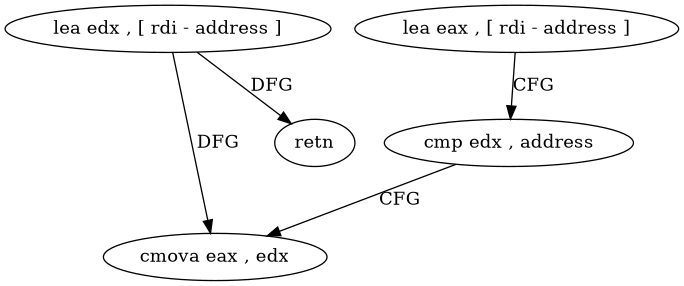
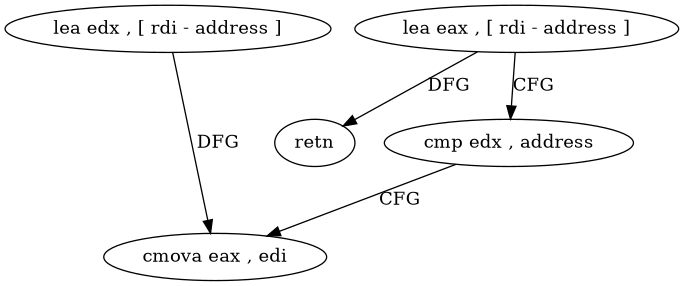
edge "lea edx , [ rdi - address ]" -> "retn": now "lea eax , [ rdi - address ]" -> "retn"
node "cmova eax , edx": label "cmova eax , edx" -> "cmova eax , edi"
